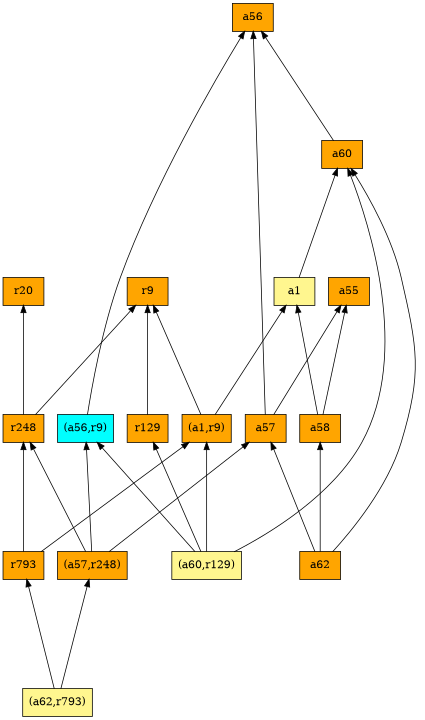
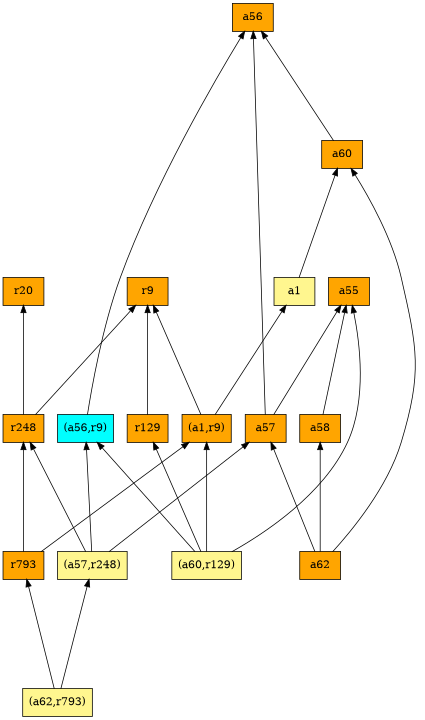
edge "a58" -> "a1": removed
edge "(a60,r129)" -> "a60": now "(a60,r129)" -> "a55"
node "(a57,r248)": fillcolor orange -> khaki1
